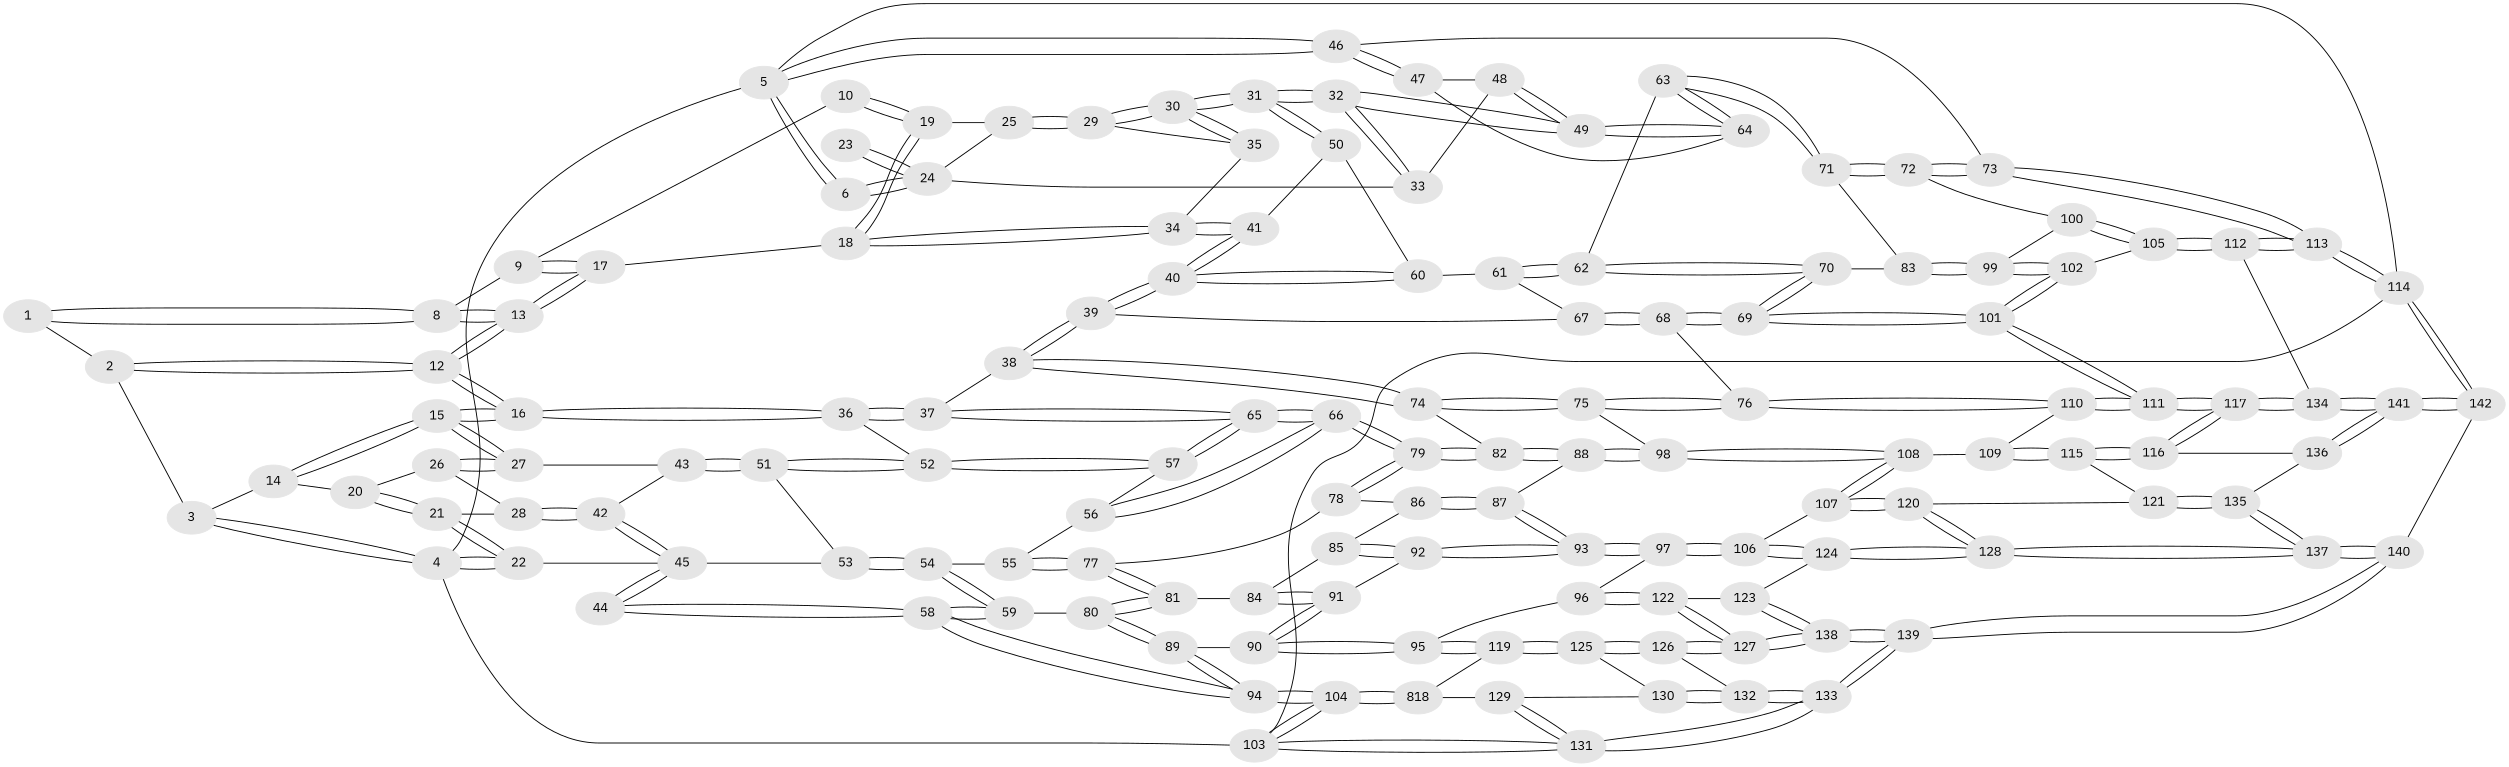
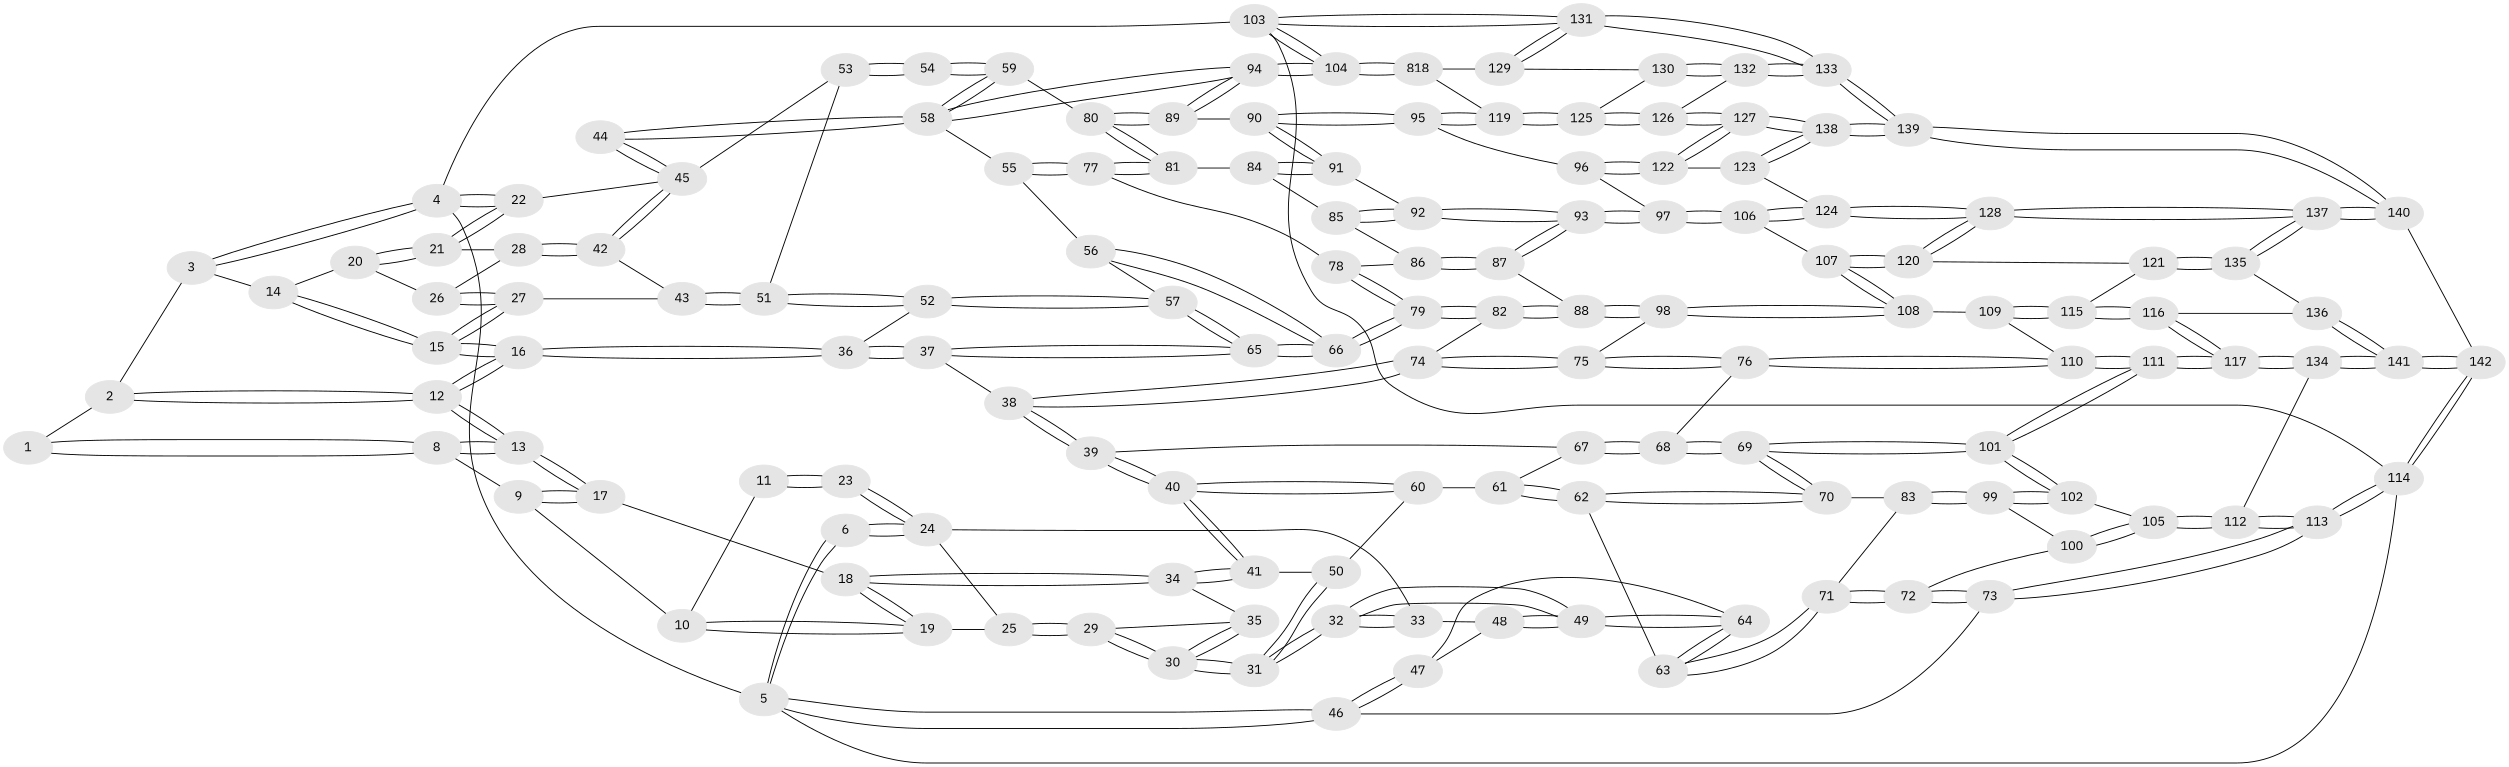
node "11": added
edge "54" -- "55": now "58" -- "55"
